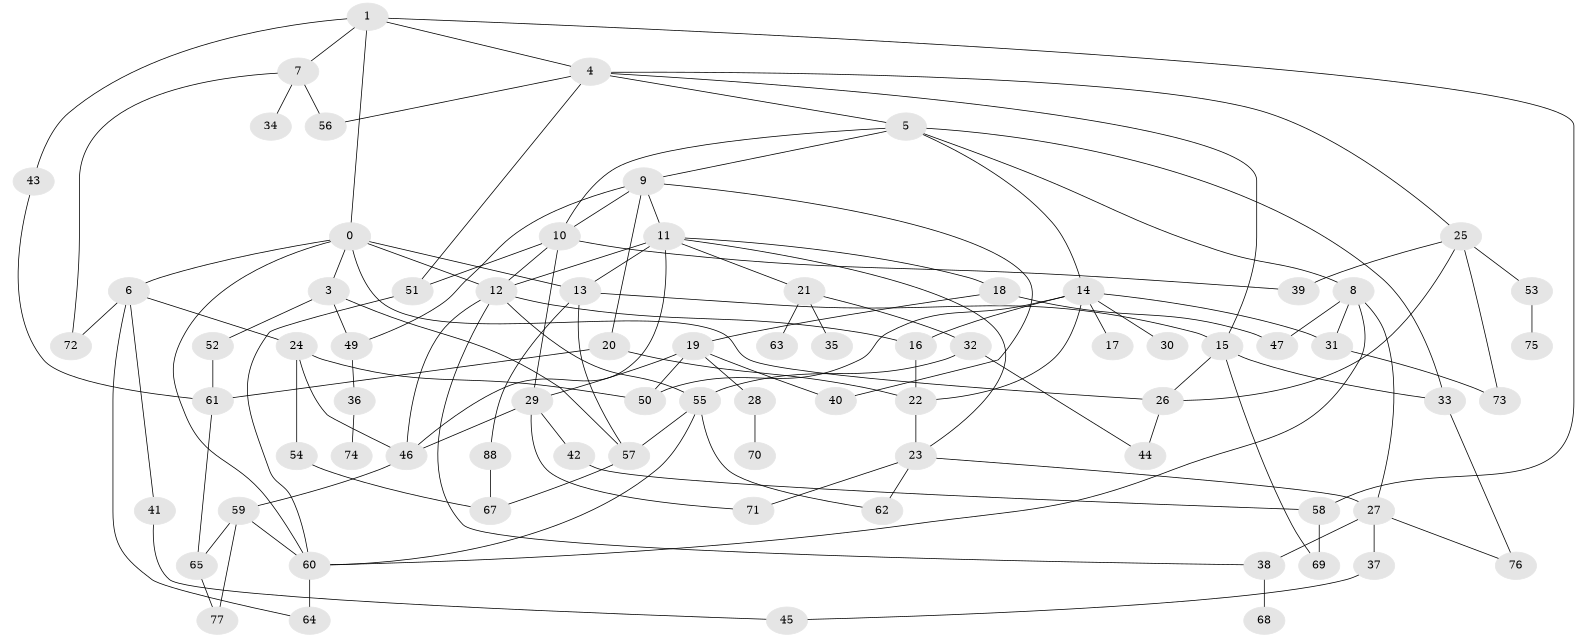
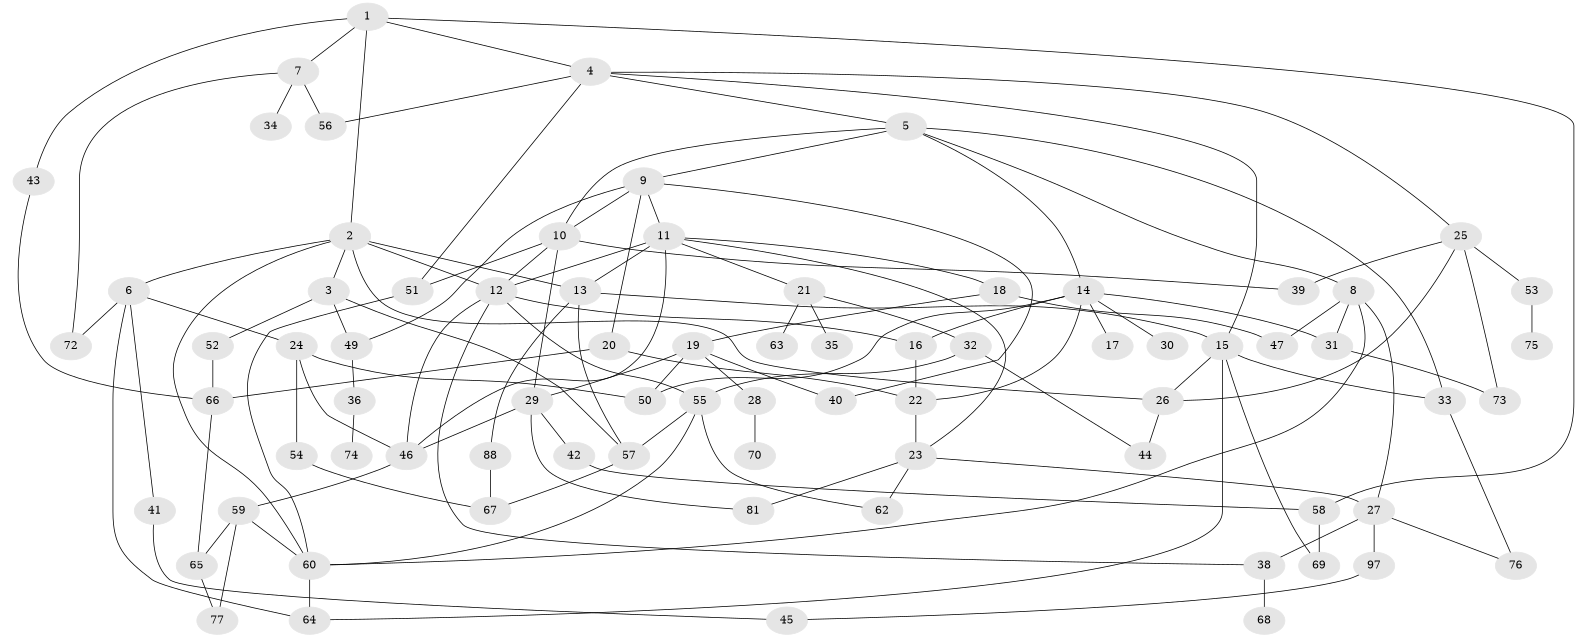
node "0": label "0" -> "2"
node "61": label "61" -> "66"
node "71": label "71" -> "81"
node "37": label "37" -> "97"
edge "15" -- "64": added
